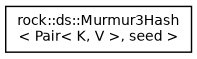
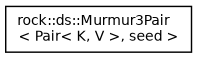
node "rock::ds::Murmur3Hash < Pair< K, V >, seed >": label "rock::ds::Murmur3Hash < Pair< K, V >, seed >" -> "rock::ds::Murmur3Pair < Pair< K, V >, seed >"
